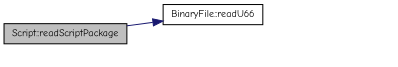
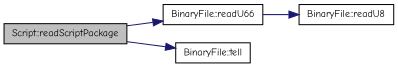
node "BinaryFile::readU8": added
node "BinaryFile::tell": added
